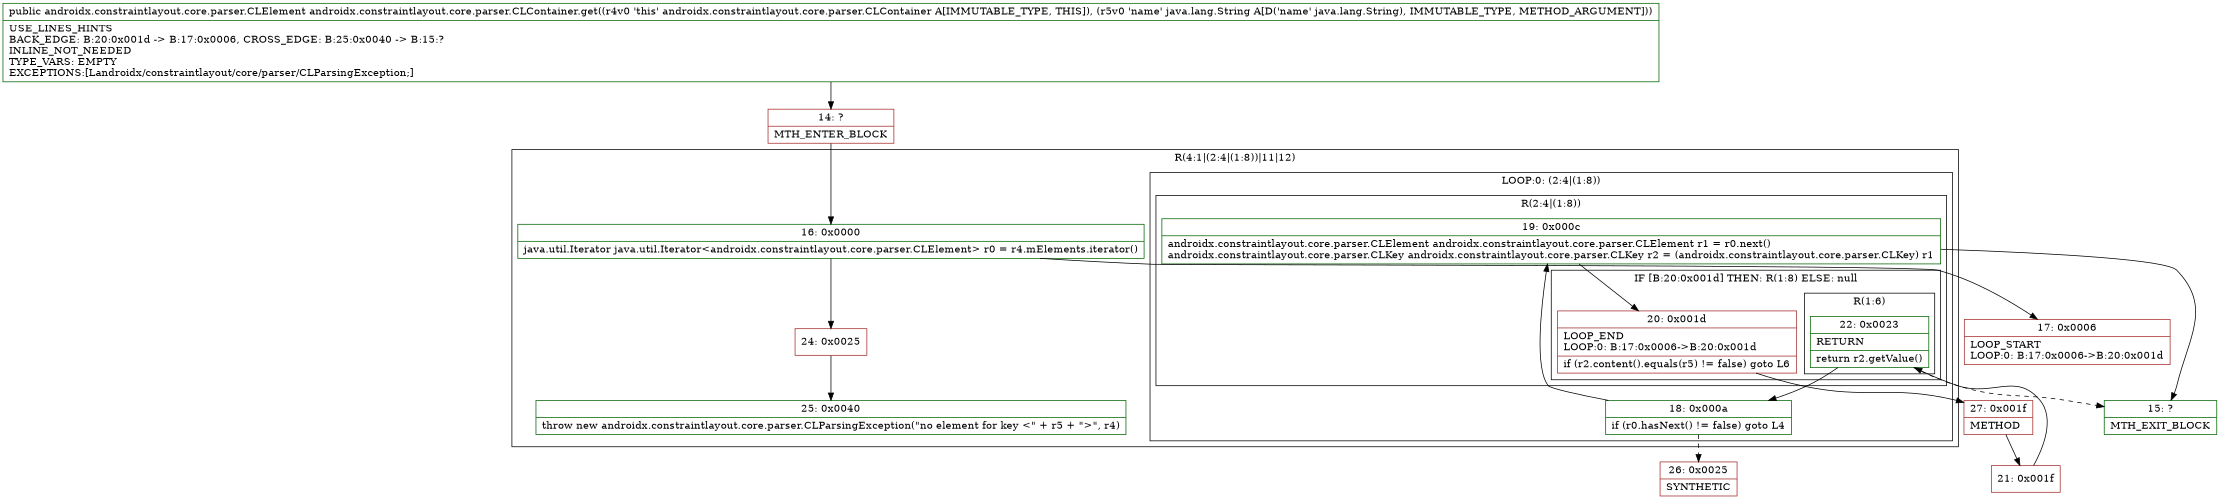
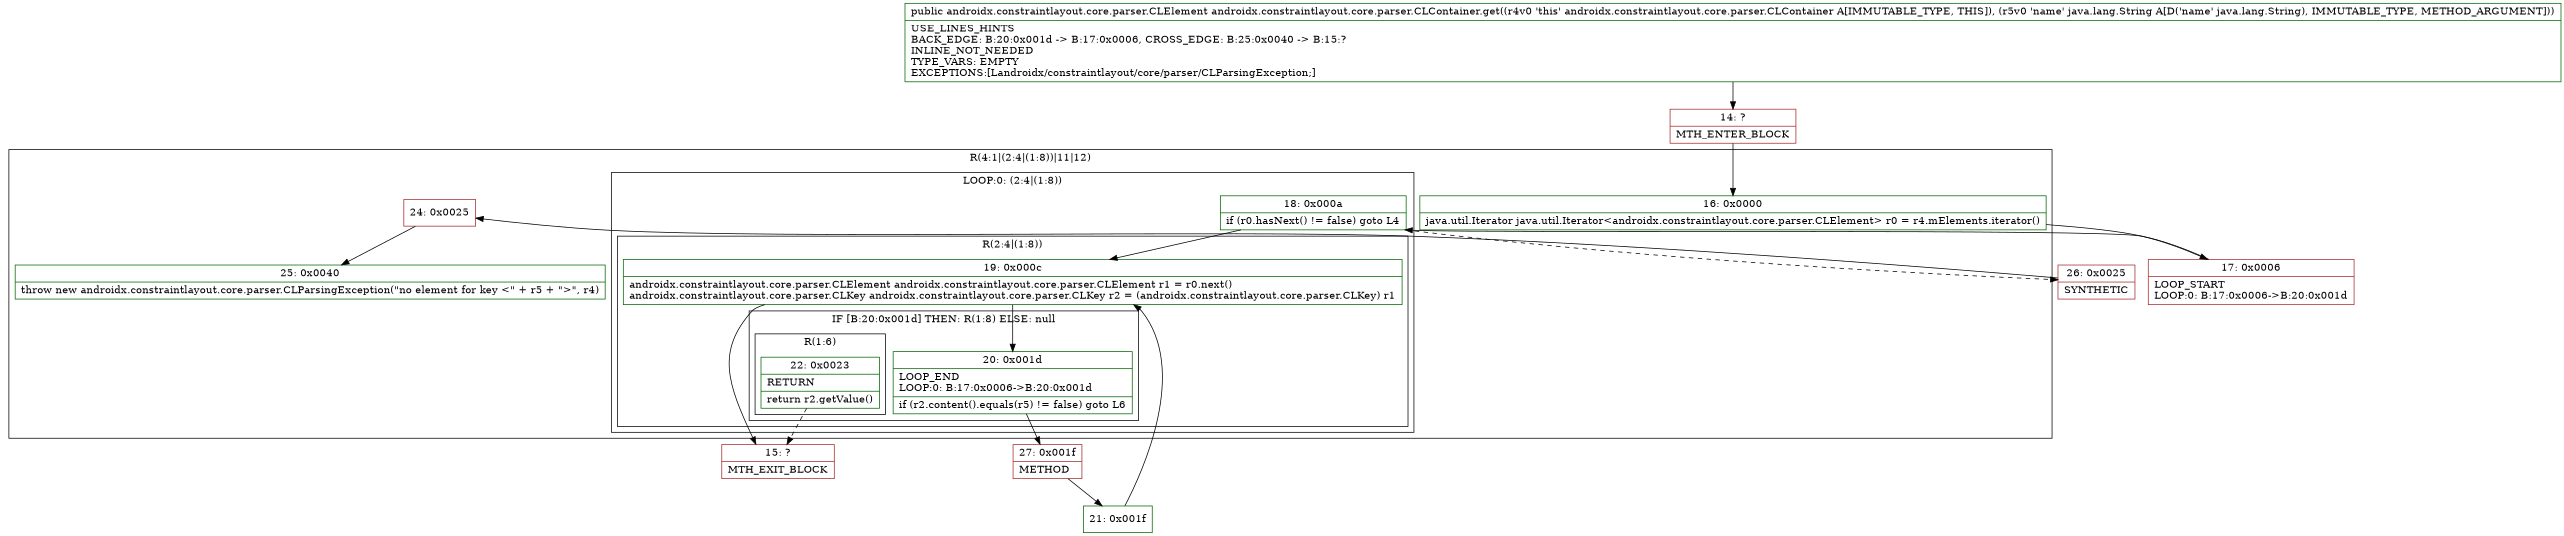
edge "16: 0x0000" -> "24: 0x0025": now "26: 0x0025" -> "24: 0x0025"
node "20: 0x001d": color brown -> darkgreen
edge "21: 0x001f" -> "22: 0x0023": now "21: 0x001f" -> "19: 0x000c"
edge "22: 0x0023" -> "18: 0x000a": now "17: 0x0006" -> "18: 0x000a"
node "15: ?": color darkgreen -> brown
node "21: 0x001f": color brown -> darkgreen
